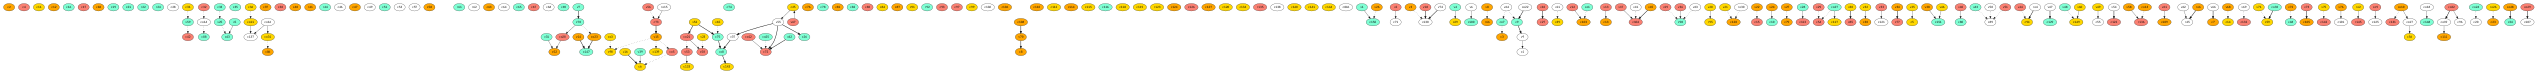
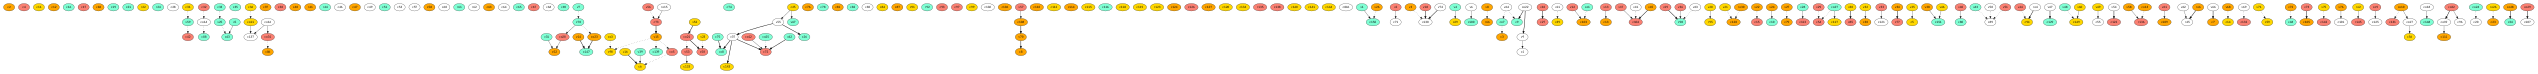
node "c22": fillcolor aquamarine -> gold
node "c60": added
node "c83": fillcolor salmon -> white
node "v57": added
node "c138": fillcolor white -> salmon
node "co30": fillcolor white -> orange
node "co33": removed
edge "v7" -> "c70": style bold -> dotted
edge "v19" -> "c98": style dotted -> bold
edge "v67" -> "c25": reversed
node "v65": removed
node "v67": fillcolor salmon -> aquamarine
edge "v52" -> "c75": removed
edge "c9" -> "v9": now "co22" -> "v9"
node "co31": fillcolor gold -> salmon
edge "v55" -> "c72": now "v37" -> "c72"
edge "co21" -> "c50": style solid -> bold
node "c139": fillcolor gold -> aquamarine
edge "co8" -> "c143": now "v37" -> "c143"
